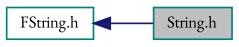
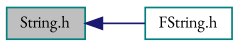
edge "String.h" -> "FString.h": reversed
